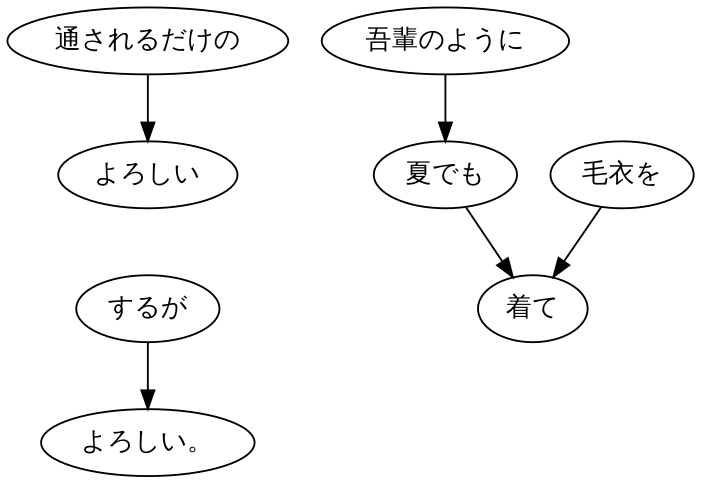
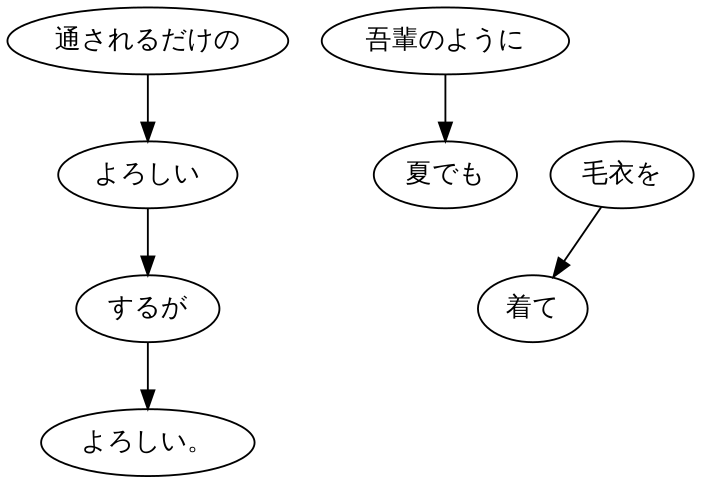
edge "よろしい" -> "するが": added
edge "夏でも" -> "着て": removed
